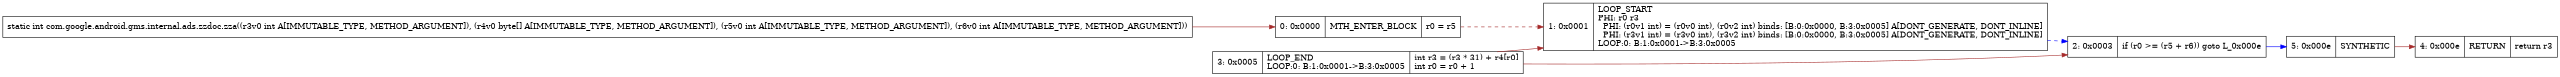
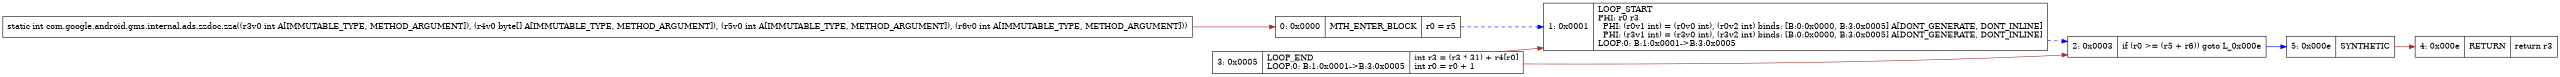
edge "0: 0x0000" -> "1: 0x0001": color brown -> blue
